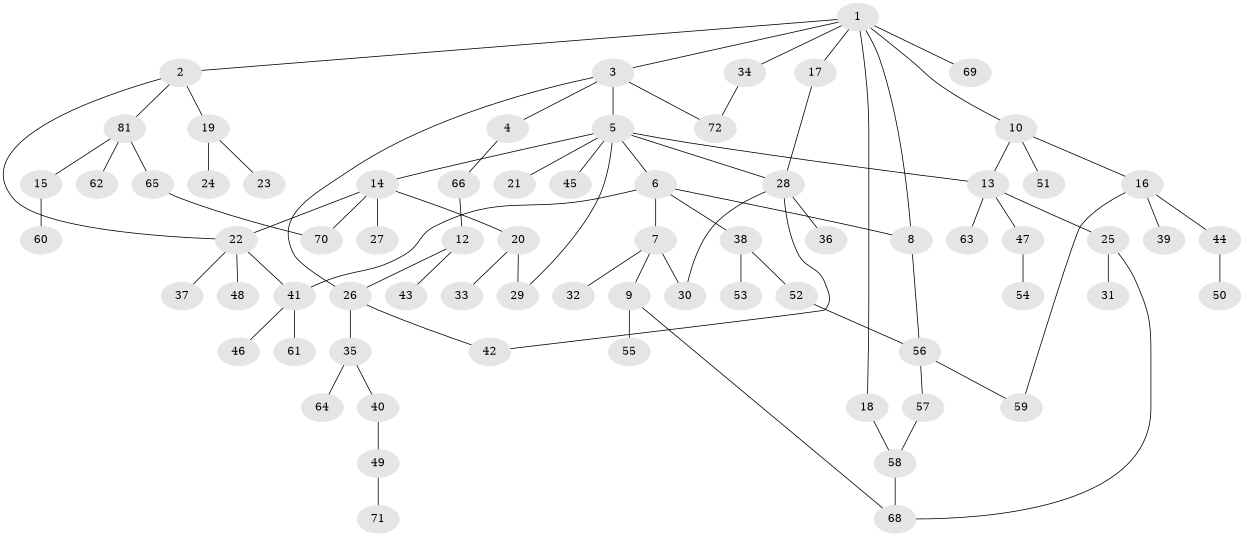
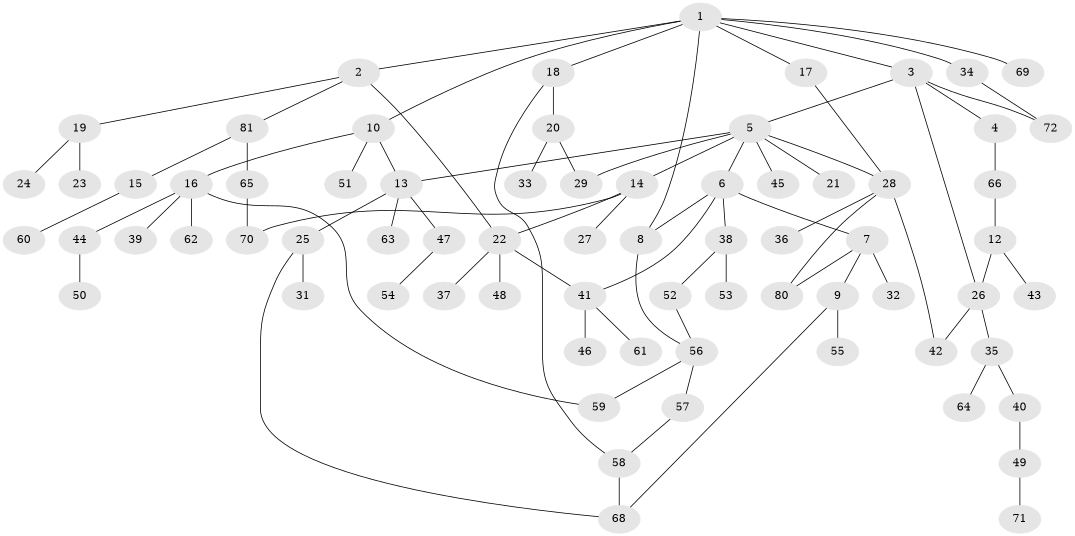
edge "81" -- "62": now "16" -- "62"
edge "14" -- "20": now "18" -- "20"
node "30": label "30" -> "80"
